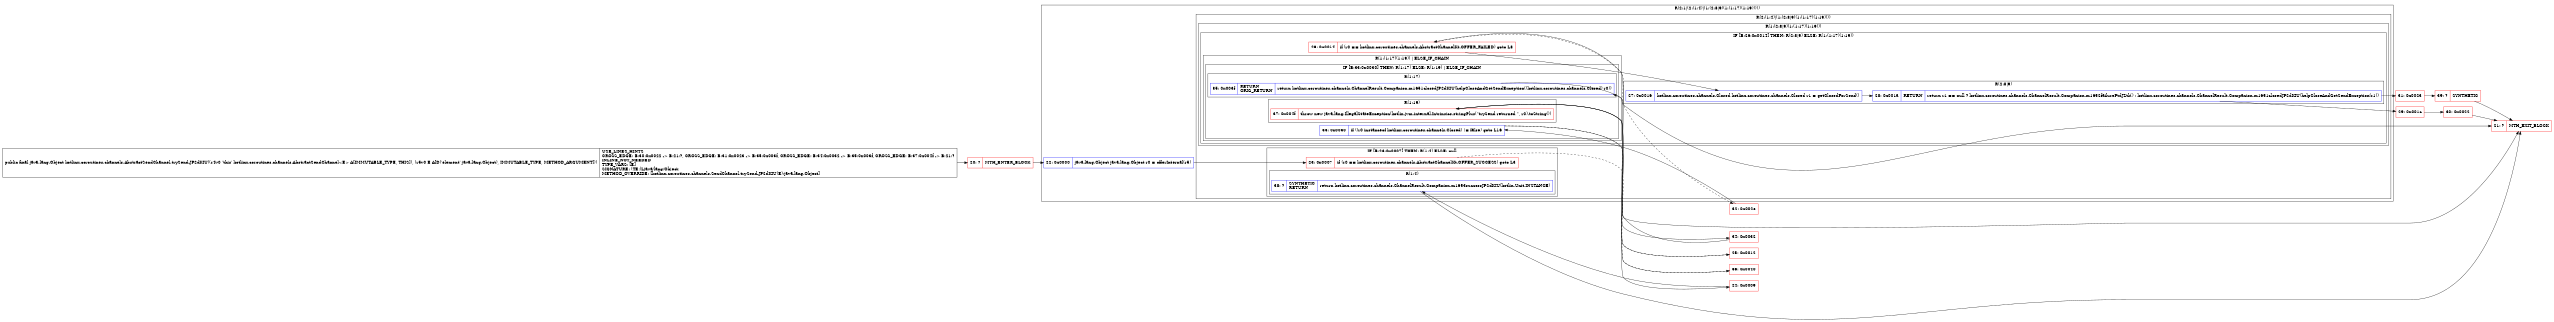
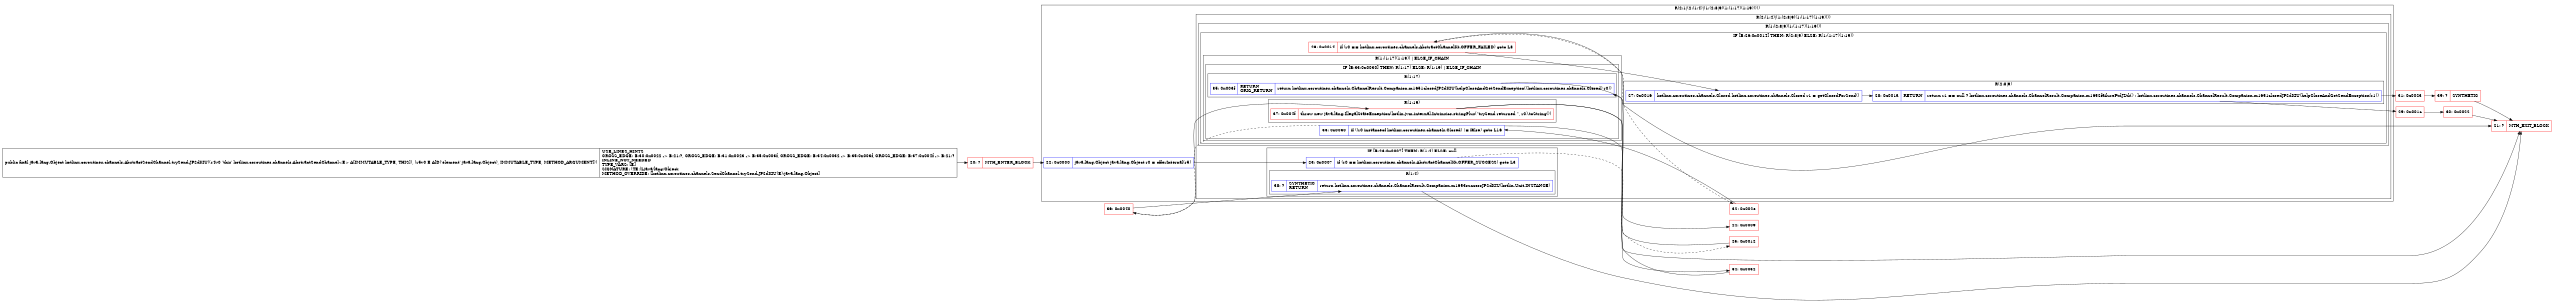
node "23: 0x0007": color red -> blue
edge "24: 0x0009" -> "38: ?": now "36: 0x0040" -> "38: ?"
